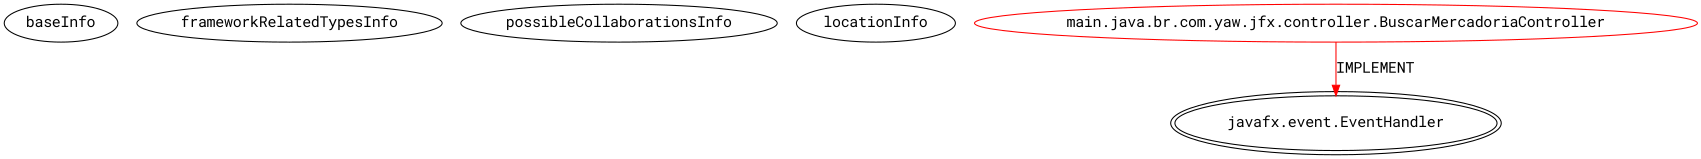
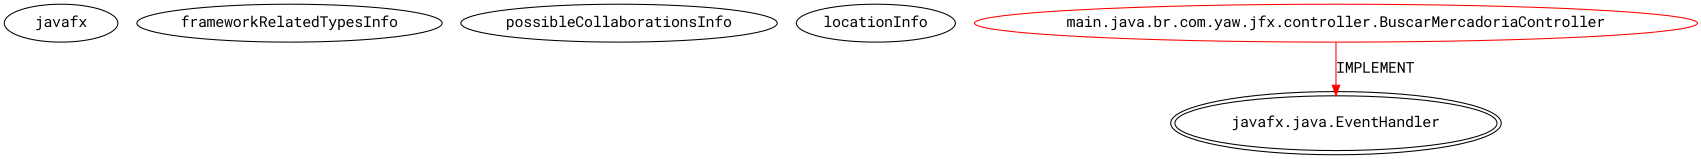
node "baseInfo": label "baseInfo" -> "javafx"
node "javafx.event.EventHandler": label "javafx.event.EventHandler" -> "javafx.java.EventHandler"
